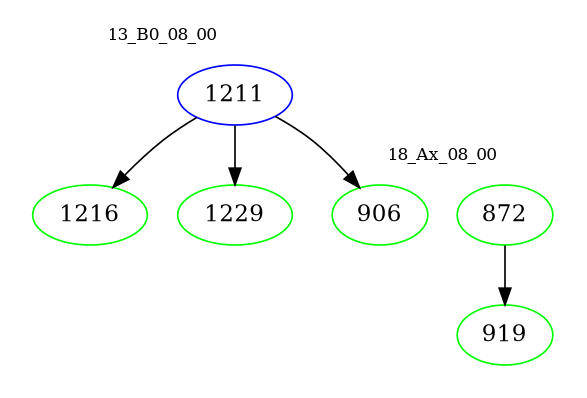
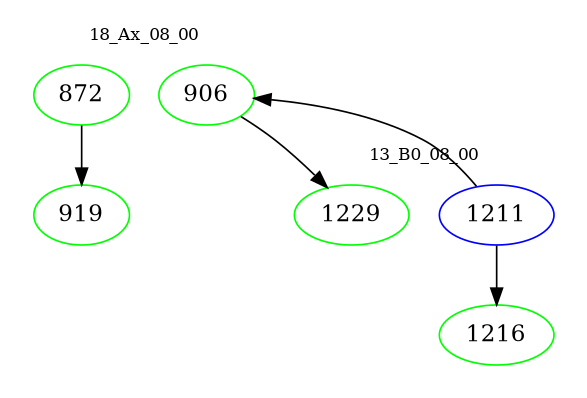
edge "1211" -> "1229": now "906" -> "1229"
